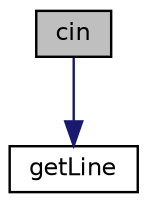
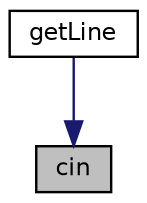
edge "cin" -> "getLine": reversed
